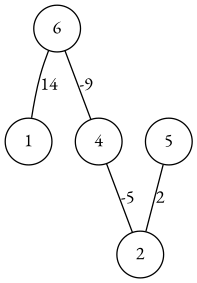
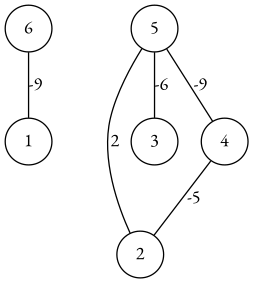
edge "6" -- "1": label "14" -> "-9"
edge "6" -- "4": now "5" -- "4"
node "3": added
